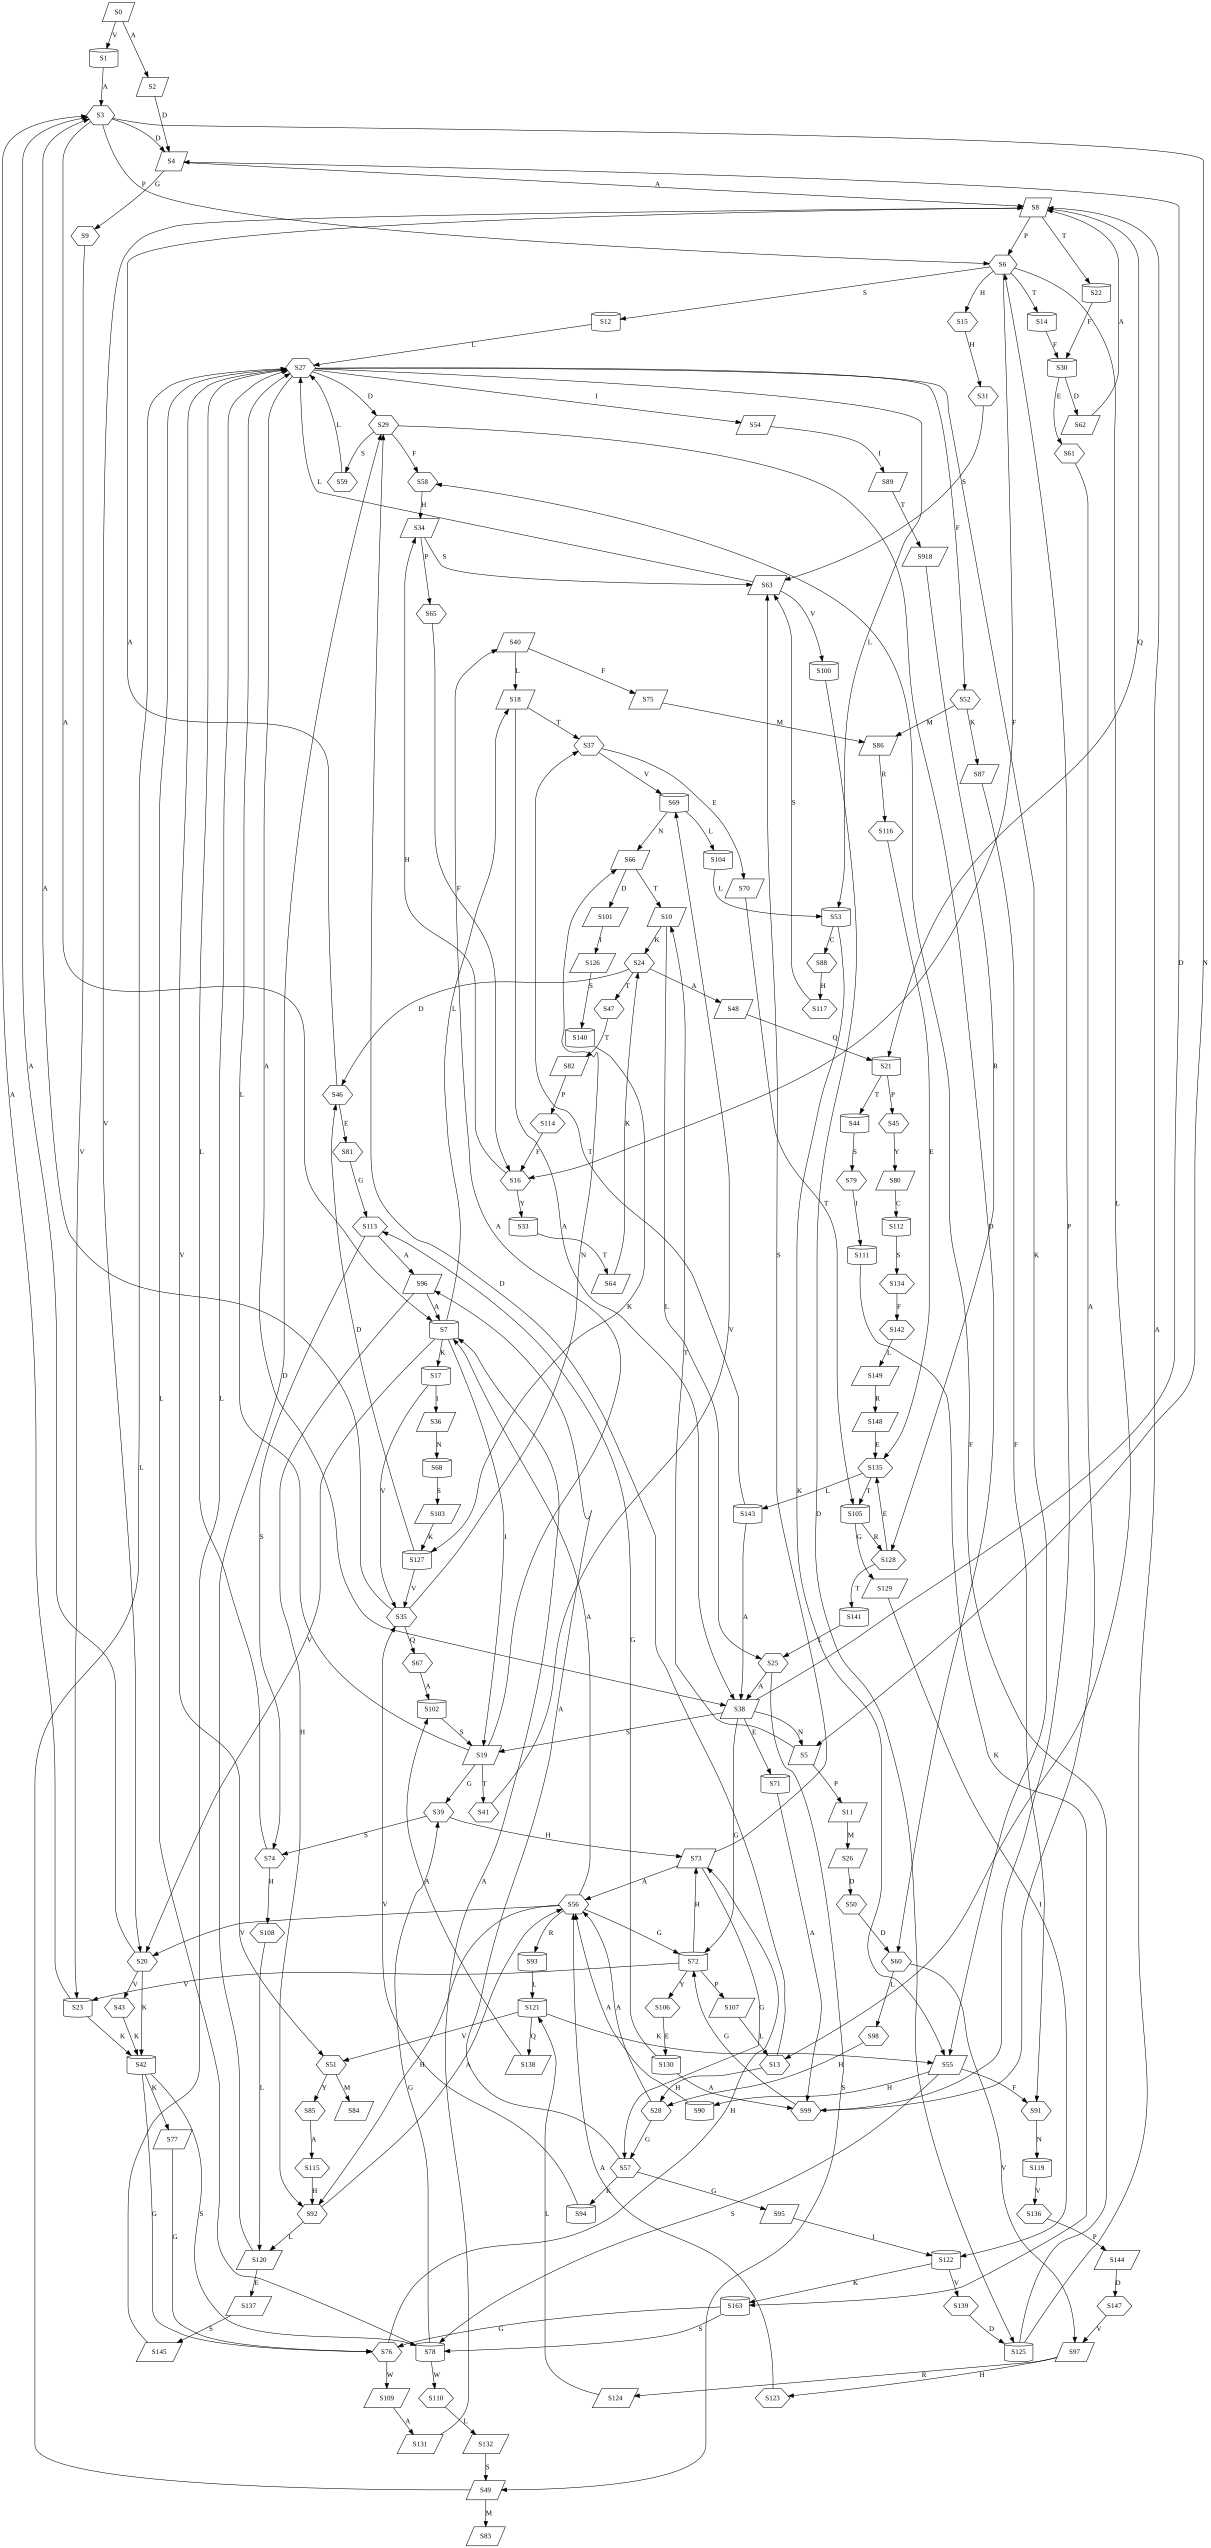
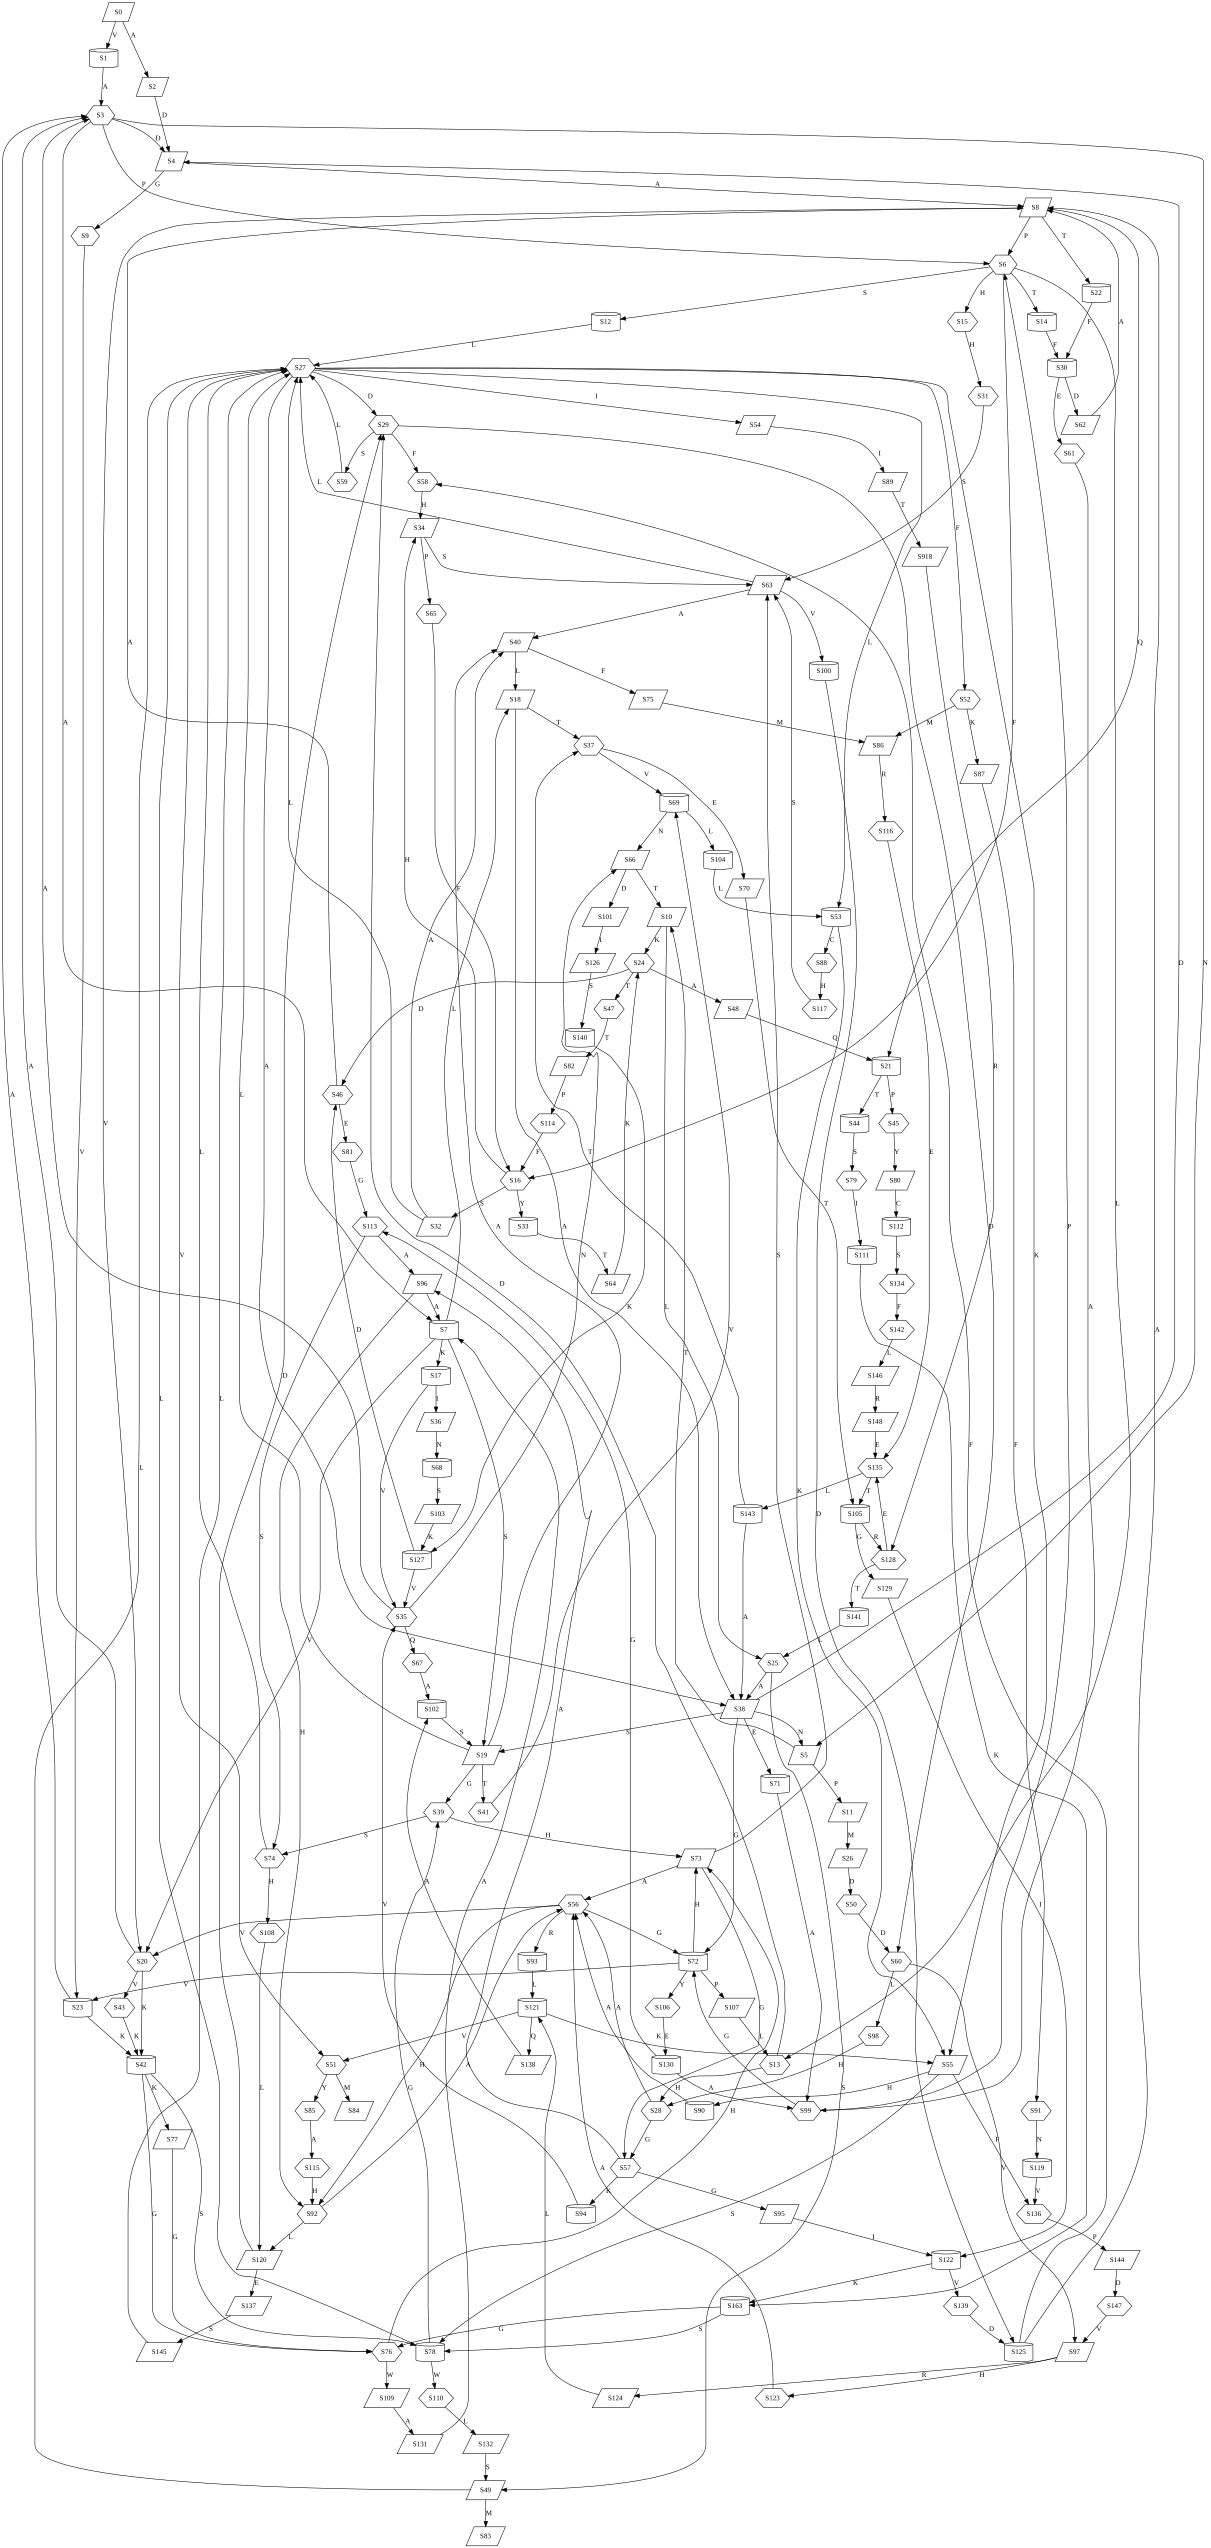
edge "S63" -> "S40": added, label "A"
node "S32": added
node "S149": label "S149" -> "S146"
edge "S7" -> "S19": label "I" -> "S"
edge "S56" -> "S7": removed, label "A"
edge "S55" -> "S91": now "S55" -> "S136"
